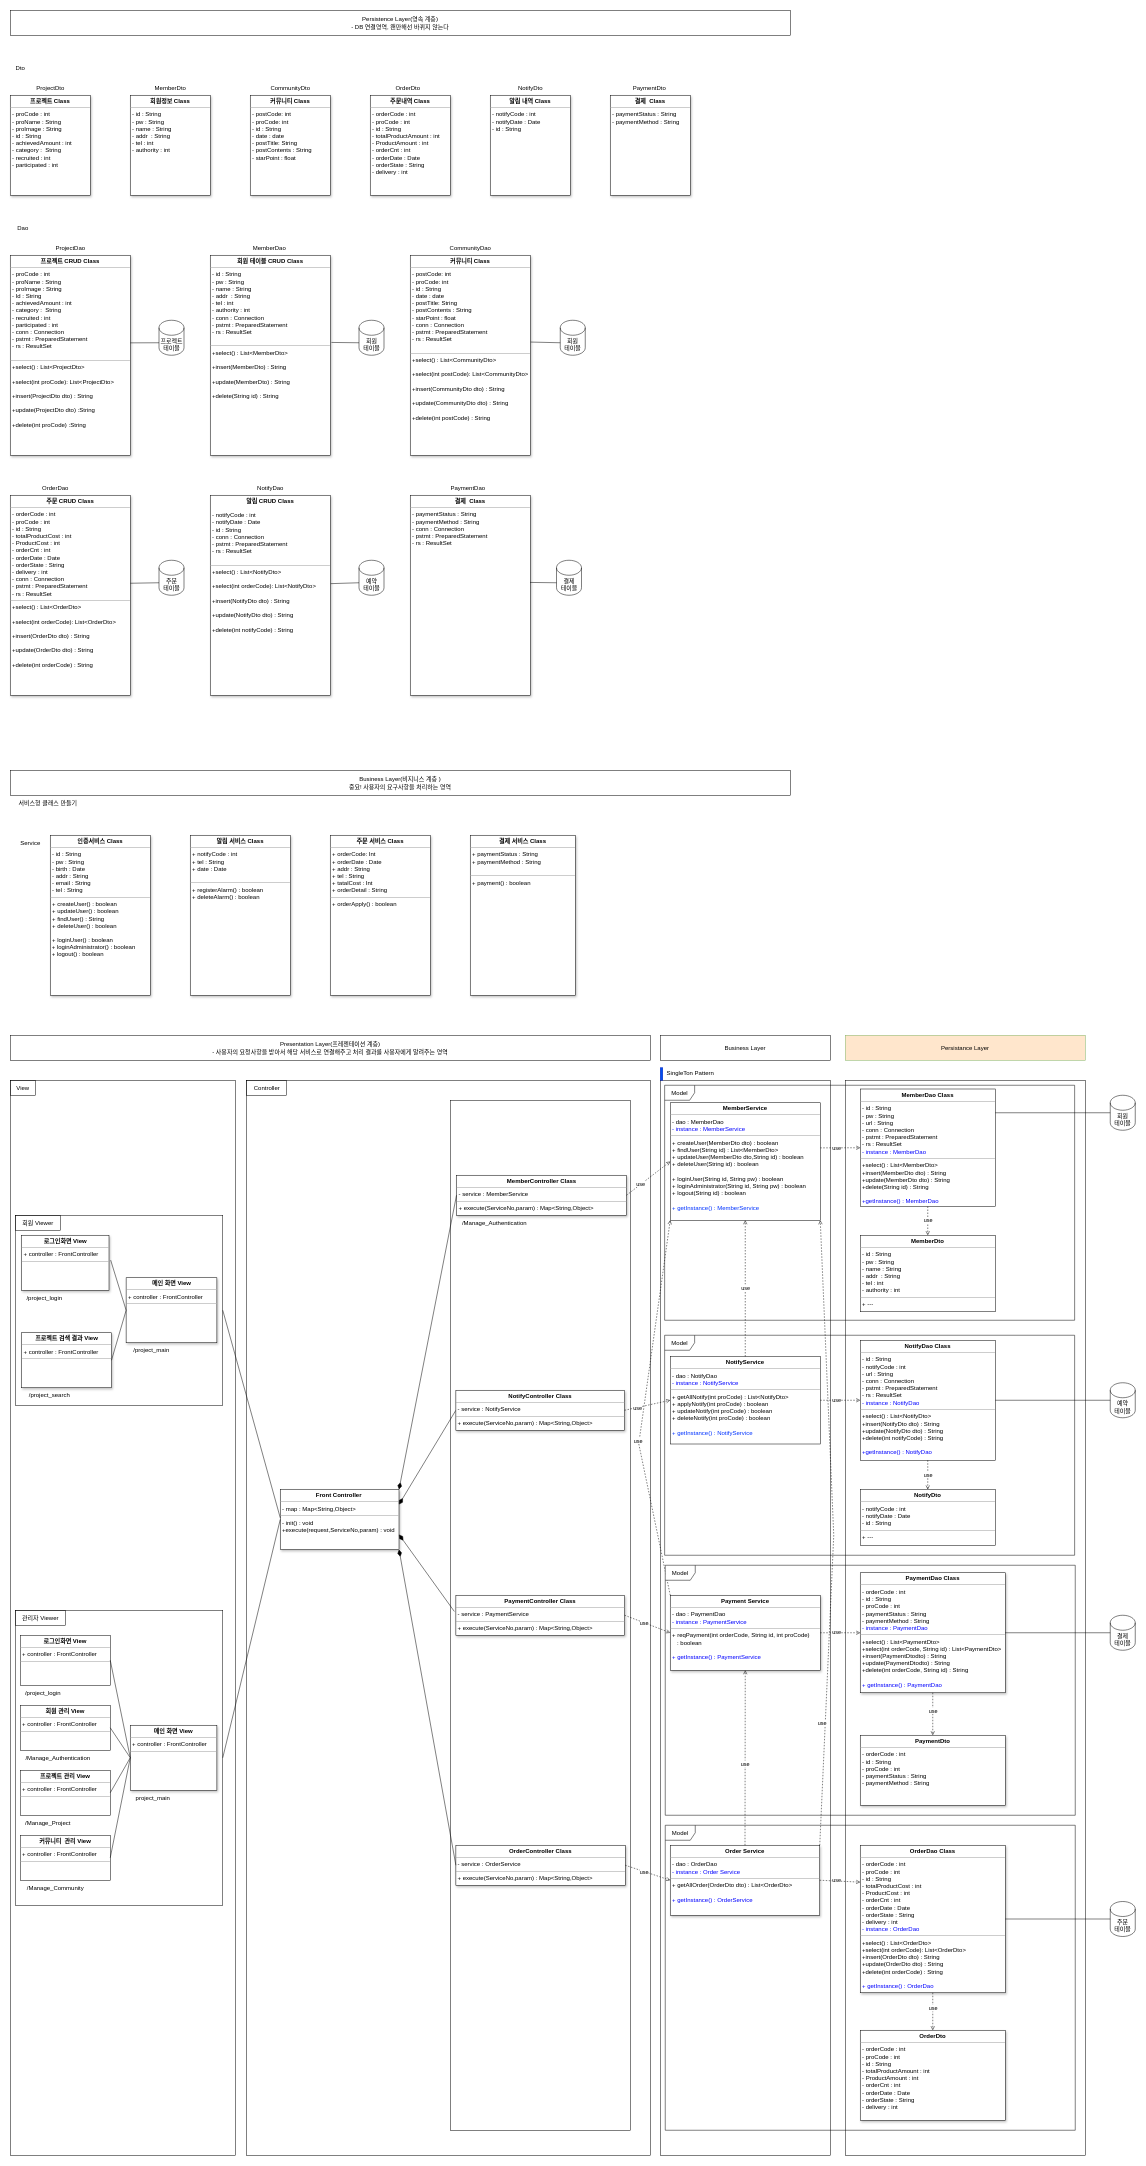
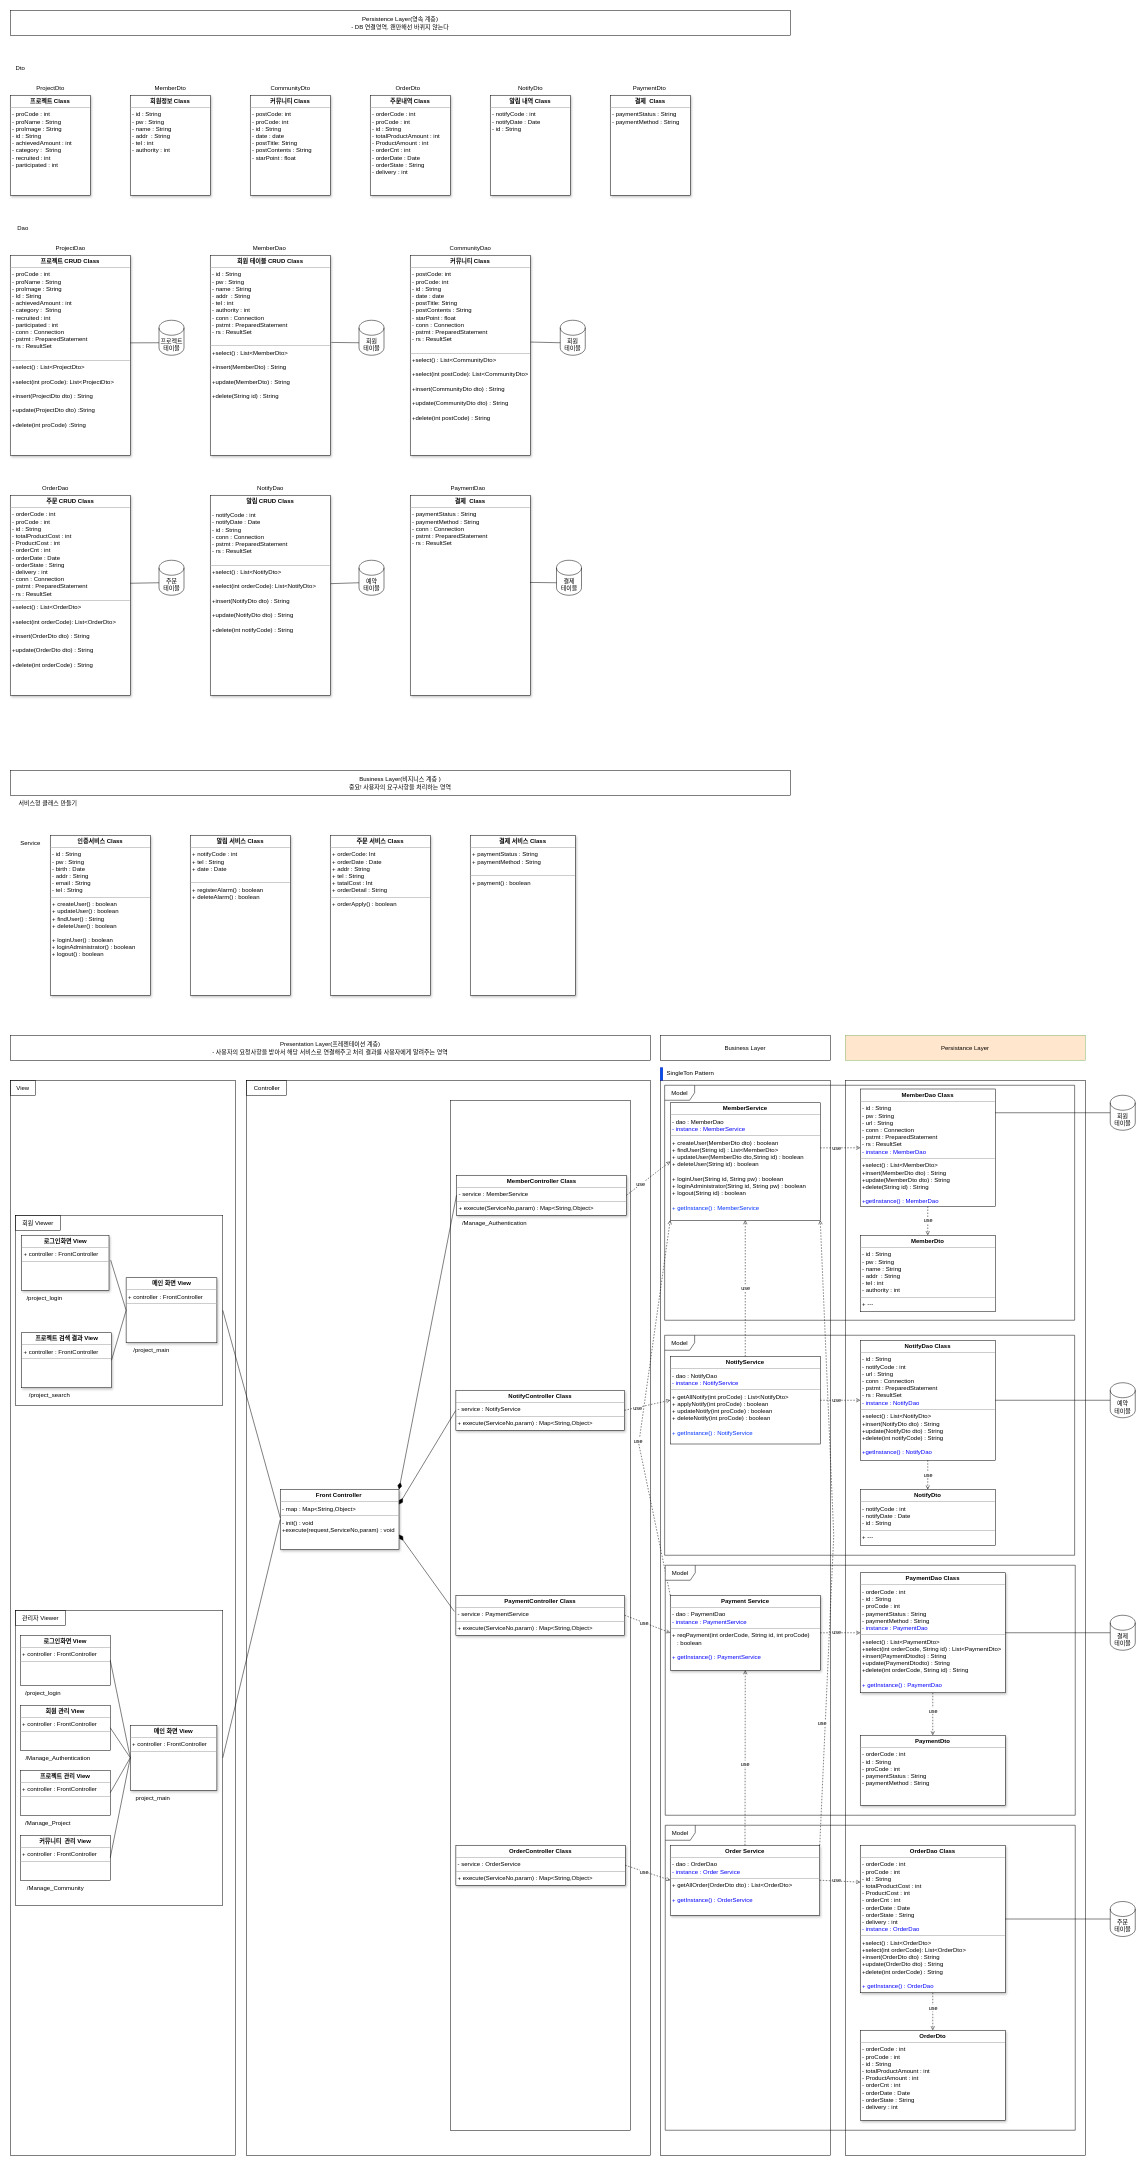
edge "OrderController Class - service : OrderService + execute(ServiceNo,param) : Map<String,Object>" -> "Front Controller - map : Map<String,Object> - init() : void +execute(request,ServiceNo,param) : void": removed
